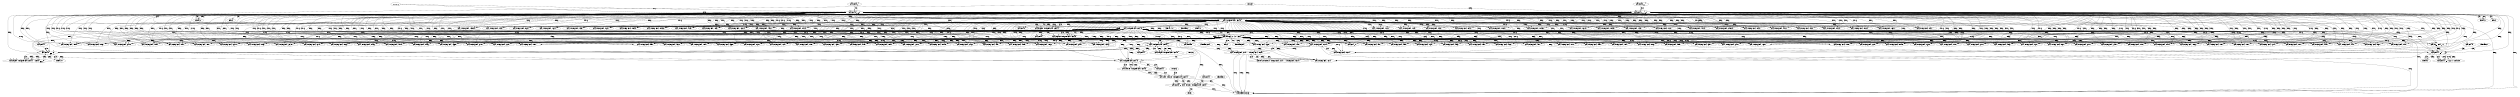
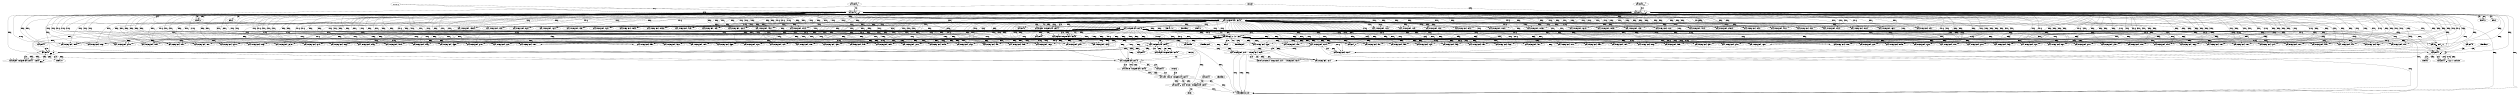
node "(MethodReturn,estp)": label "(MethodReturn,estp)" -> "(MethodReturn,void)"
